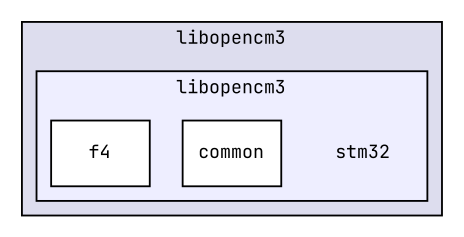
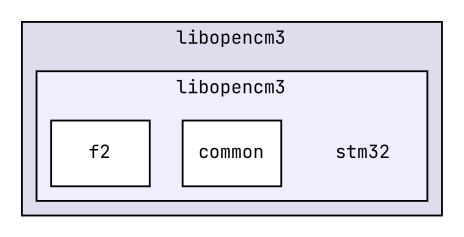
node "f4": label "f4" -> "f2"
